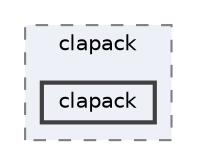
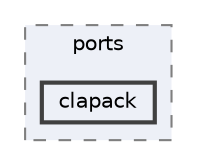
cluster "clapack": label "clapack" -> "ports"
